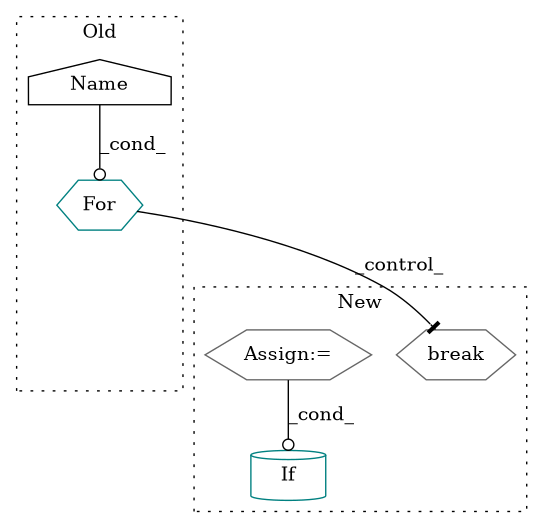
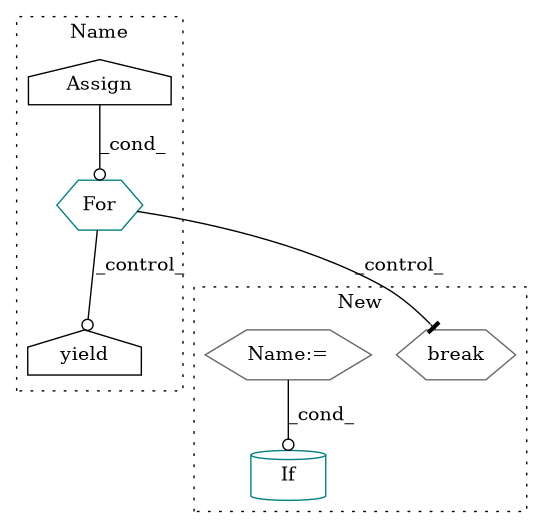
cluster "Old": label "Old" -> "Name"
node "Name": label "Name" -> "Assign"
node "yield": added
node "Assign:=": label "Assign:=" -> "Name:="
